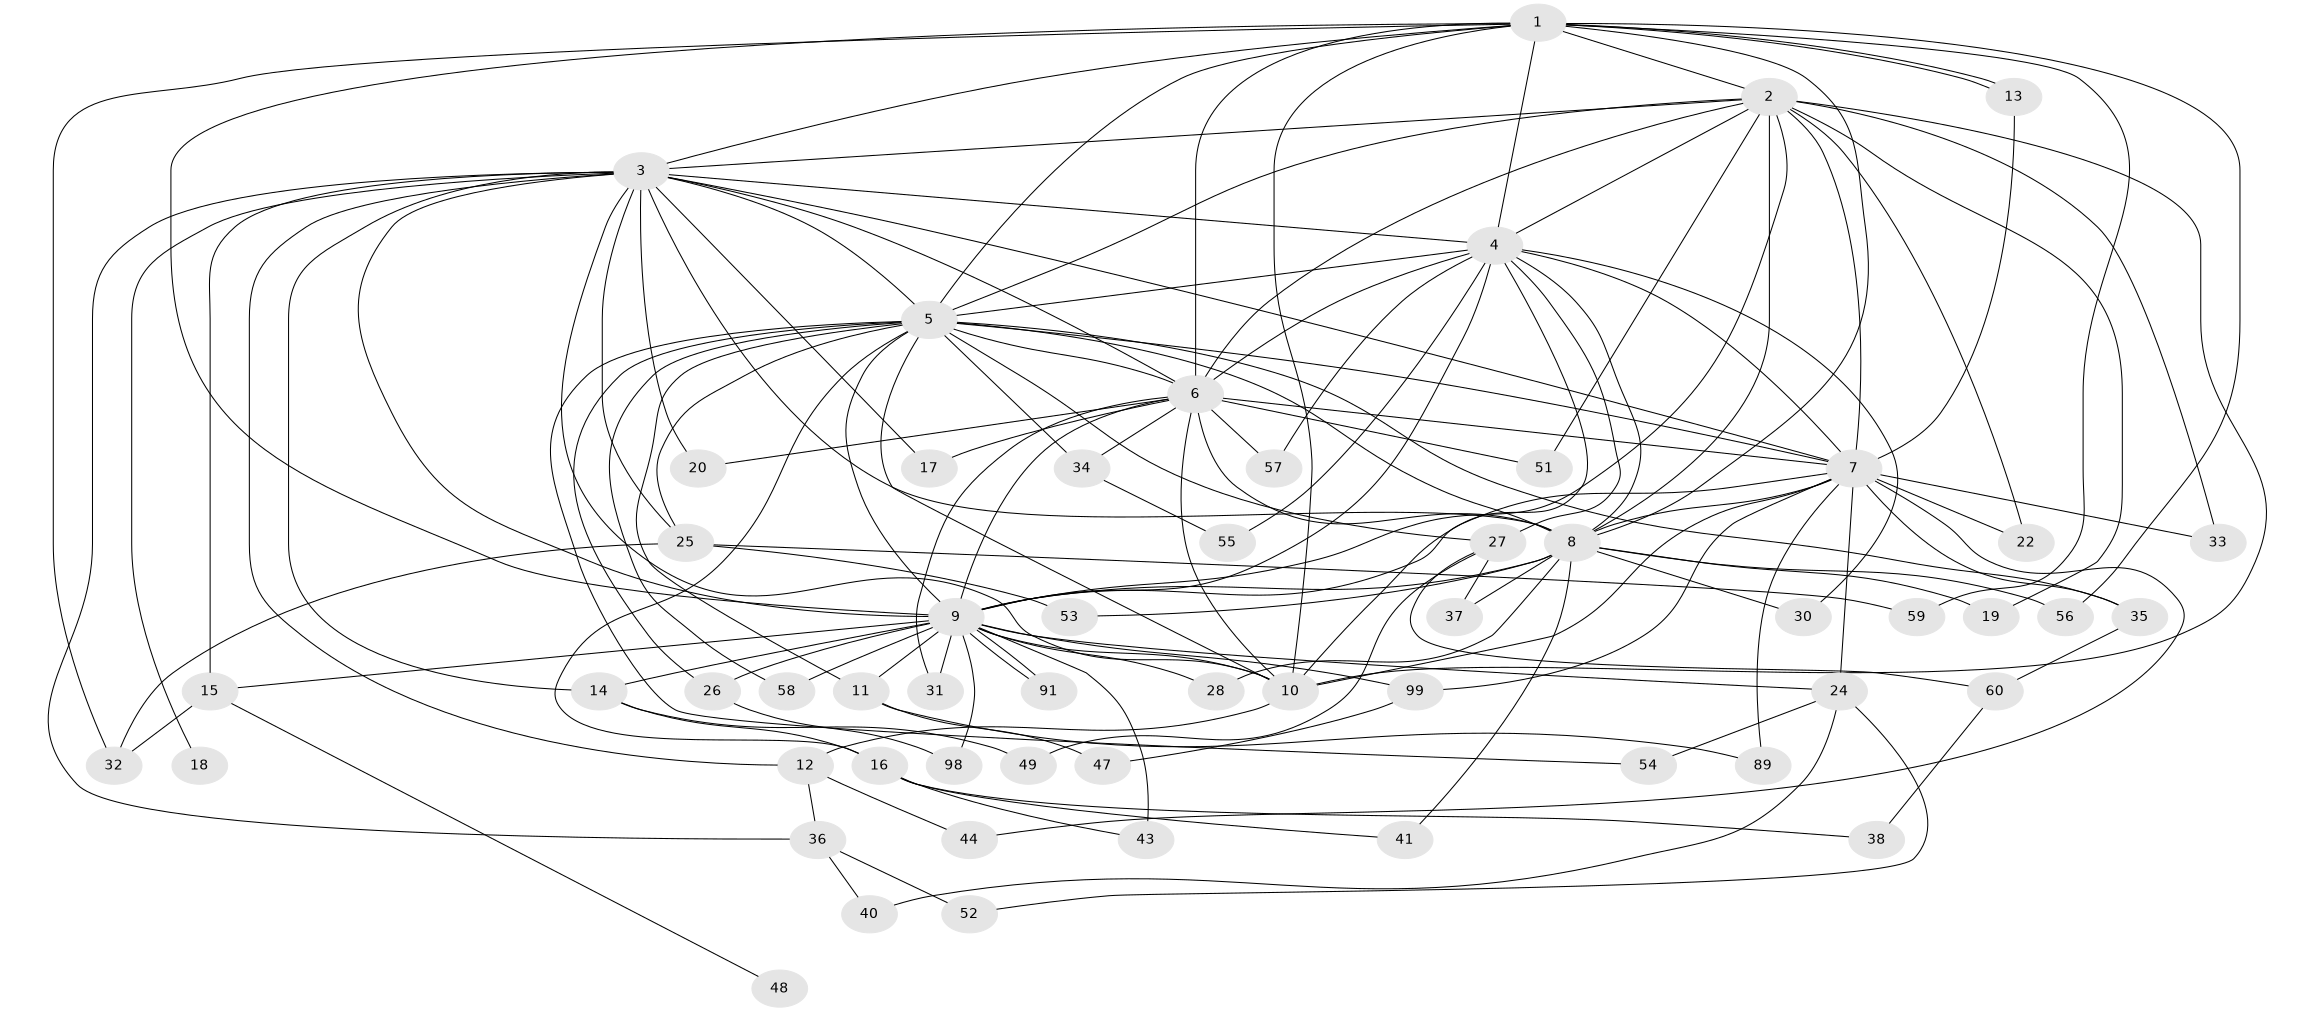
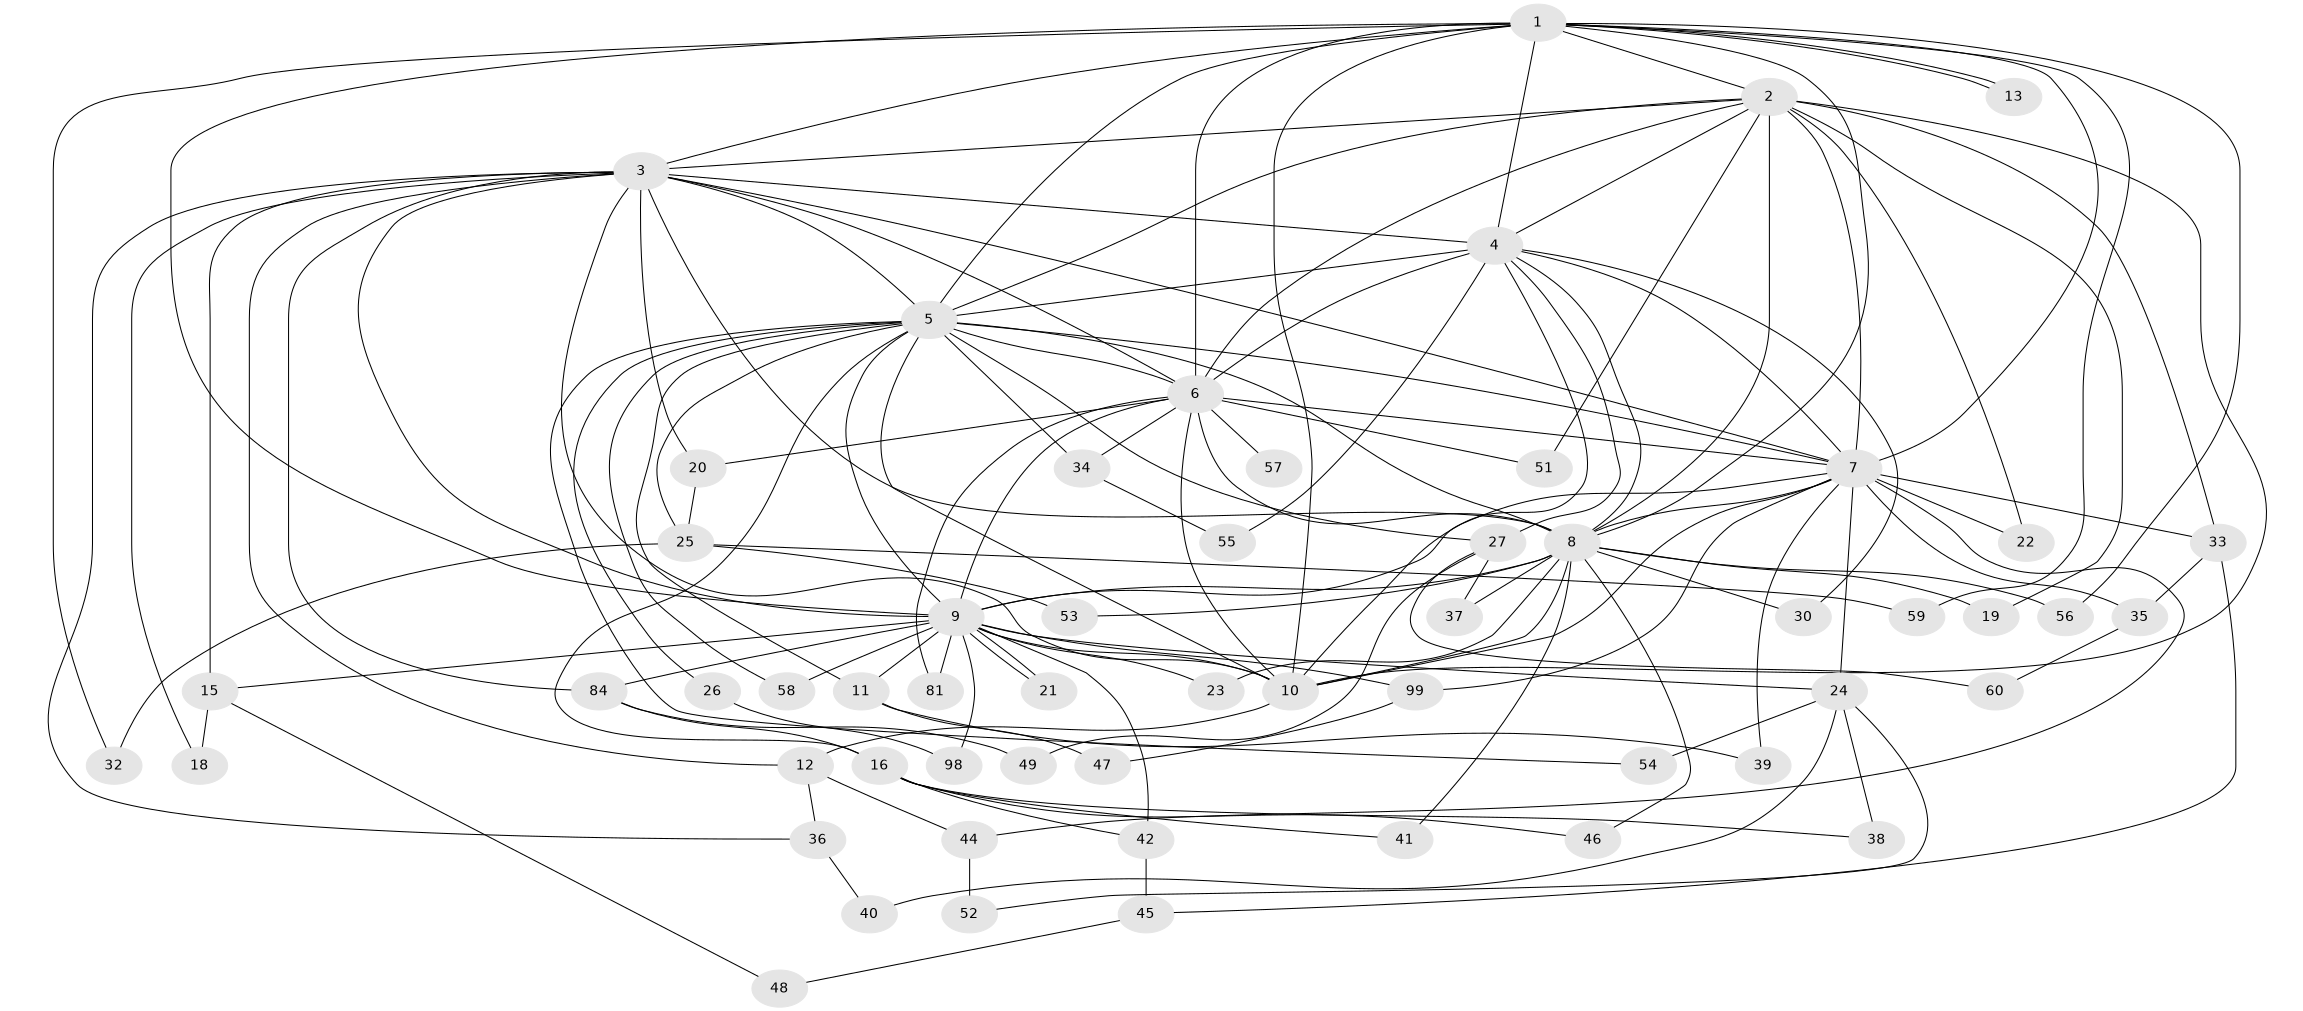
edge "13" -- "7": now "1" -- "7"
edge "4" -- "57": removed
edge "3" -- "25": now "20" -- "25"
node "17": removed
edge "5" -- "35": now "33" -- "35"
edge "2" -- "9": removed
edge "4" -- "9": removed
edge "8" -- "10": added
edge "9" -- "26": removed
node "14": label "14" -> "84"
node "31": label "31" -> "81"
node "91": label "91" -> "21"
node "28": label "28" -> "23"
edge "15" -- "32": now "15" -- "18"
node "89": label "89" -> "39"
edge "60" -- "38": now "24" -- "38"
node "43": label "43" -> "42"
node "46": added
edge "36" -- "52": now "44" -- "52"
node "45": added
